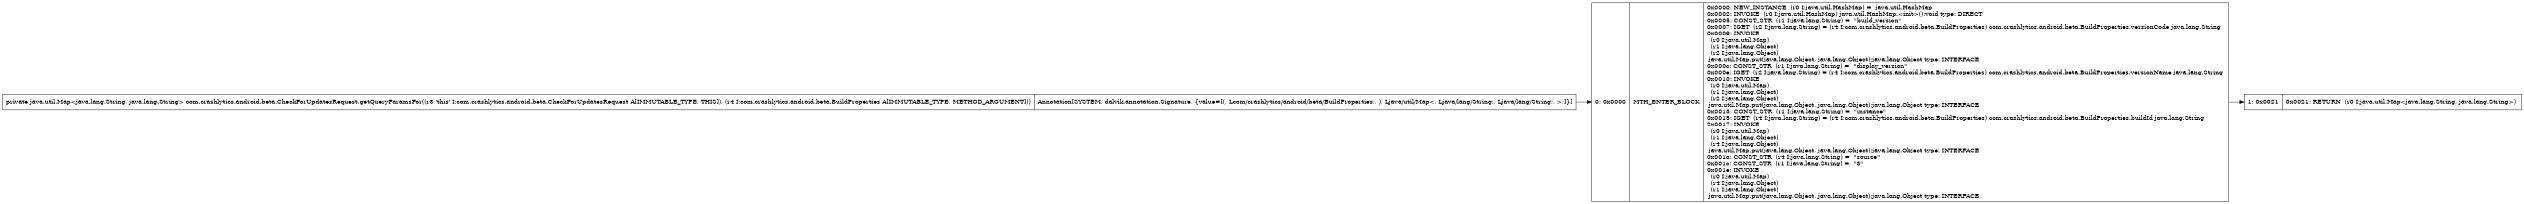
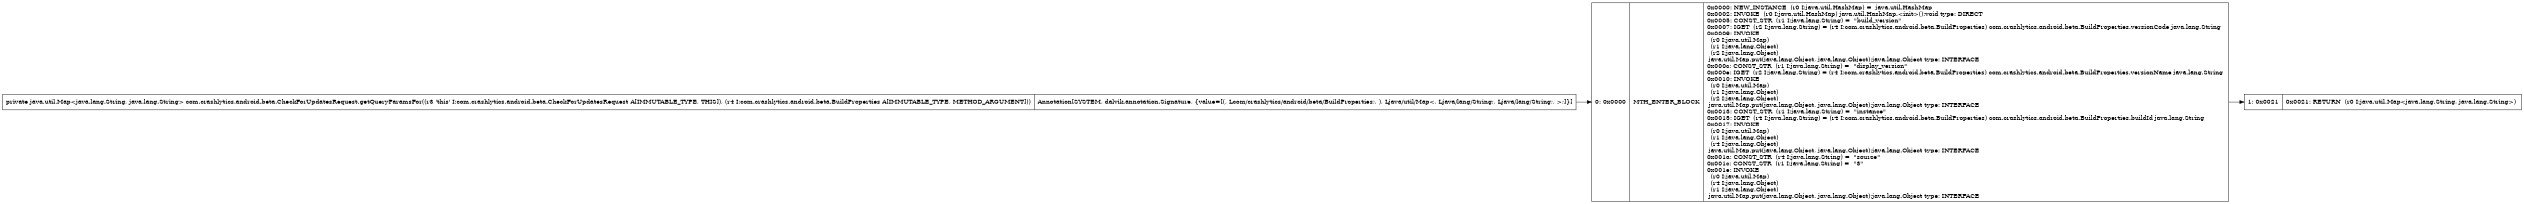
node "0: 0x0000": text "2x0017: INVOKE" -> "0x0017: INVOKE"
